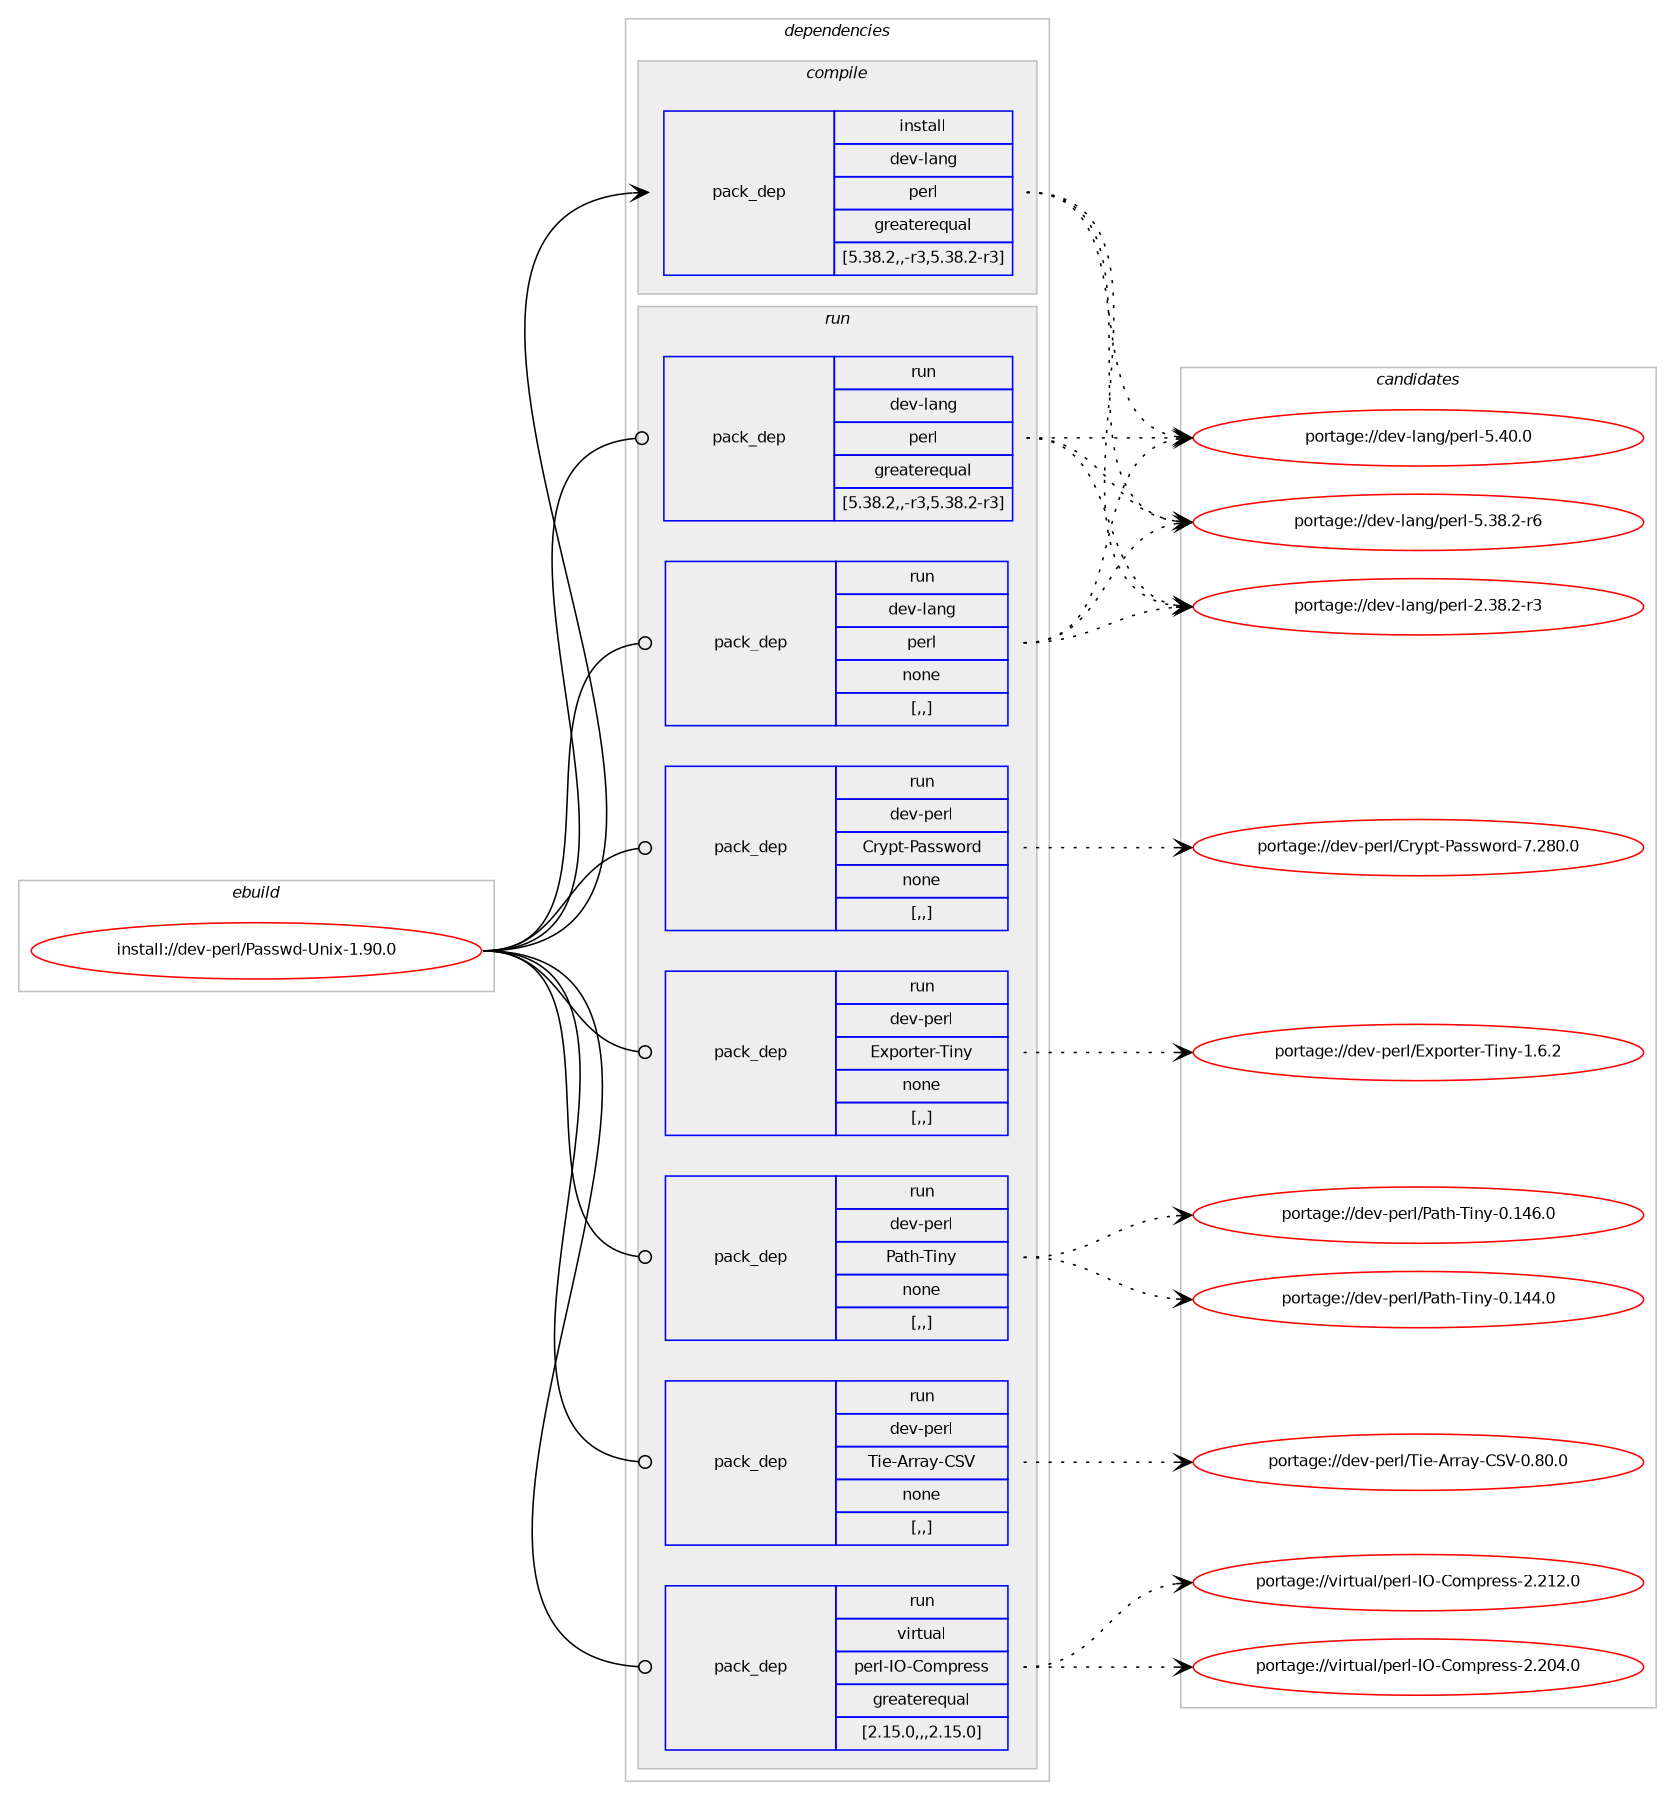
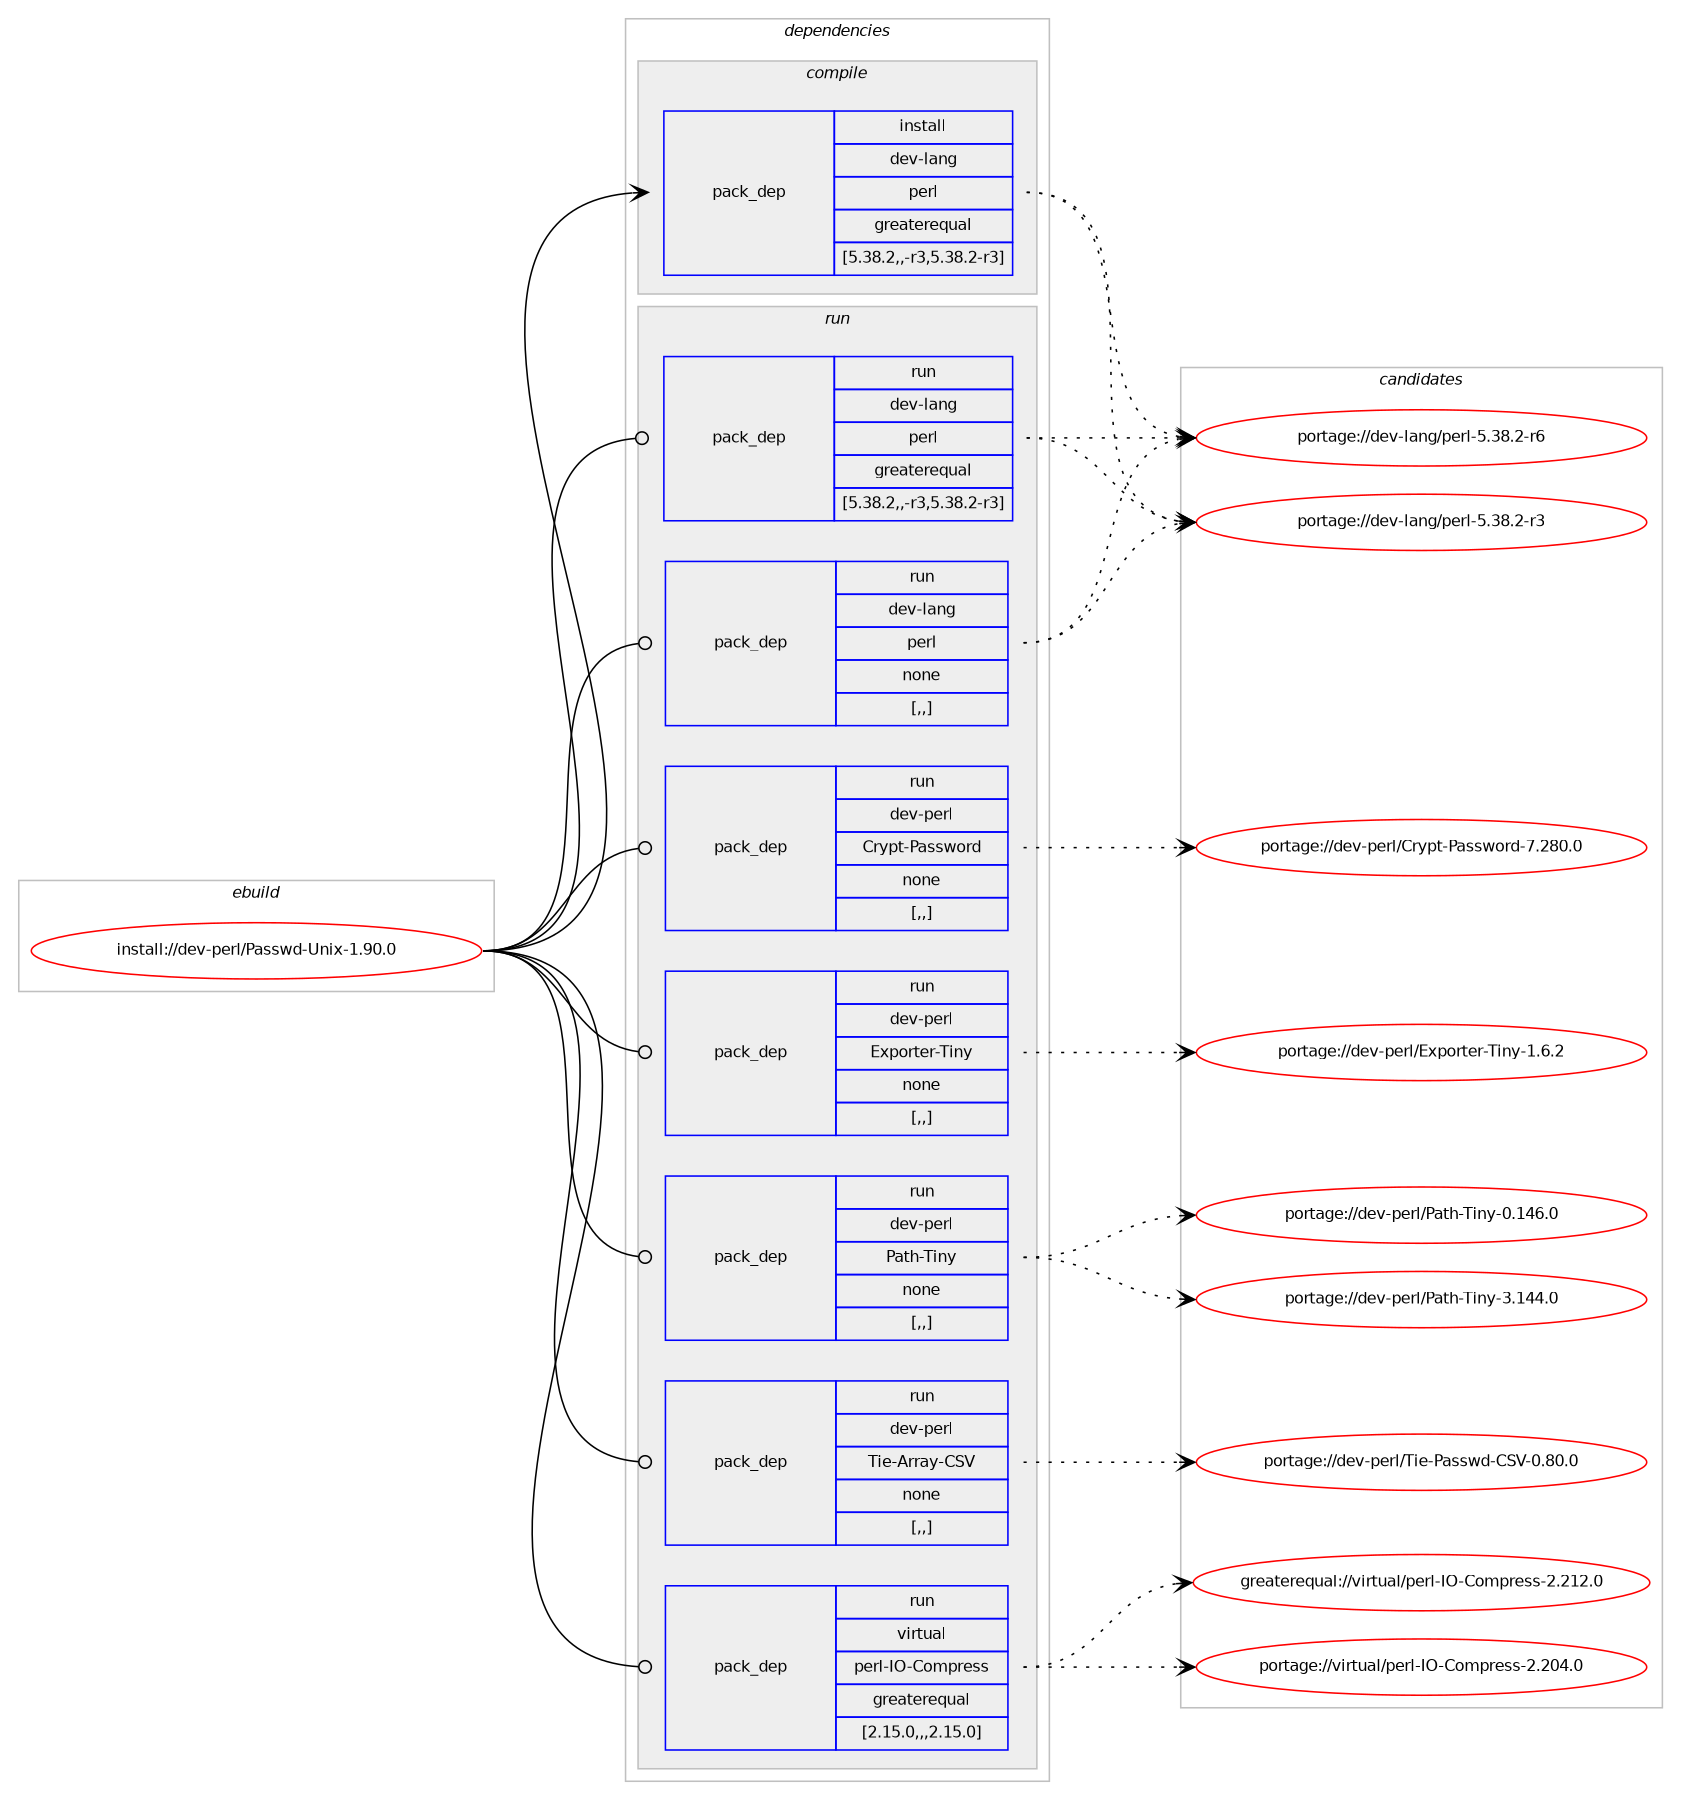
node "portage://dev-lang/perl-5.40.0": removed
node "portage://dev-lang/perl-2.38.2-r3": label "portage://dev-lang/perl-2.38.2-r3" -> "portage://dev-lang/perl-5.38.2-r3"
node "portage://dev-perl/Path-Tiny-0.144.0": label "portage://dev-perl/Path-Tiny-0.144.0" -> "portage://dev-perl/Path-Tiny-3.144.0"
node "portage://dev-perl/Tie-Array-CSV-0.80.0": label "portage://dev-perl/Tie-Array-CSV-0.80.0" -> "portage://dev-perl/Tie-Passwd-CSV-0.80.0"
node "portage://virtual/perl-IO-Compress-2.212.0": label "portage://virtual/perl-IO-Compress-2.212.0" -> "greaterequal://virtual/perl-IO-Compress-2.212.0"
